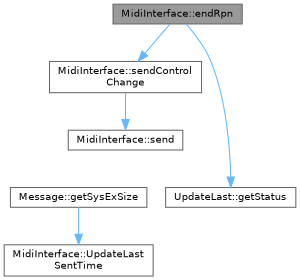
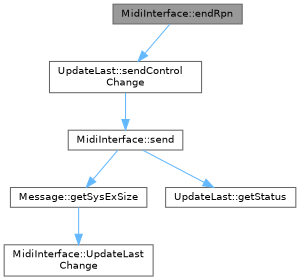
node "MidiInterface::sendControl Change": label "MidiInterface::sendControl Change" -> "UpdateLast::sendControl Change"
edge "MidiInterface::endRpn" -> "UpdateLast::getStatus": now "MidiInterface::send" -> "UpdateLast::getStatus"
edge "MidiInterface::send" -> "Message::getSysExSize": added
node "MidiInterface::UpdateLast SentTime": label "MidiInterface::UpdateLast SentTime" -> "MidiInterface::UpdateLast Change"
